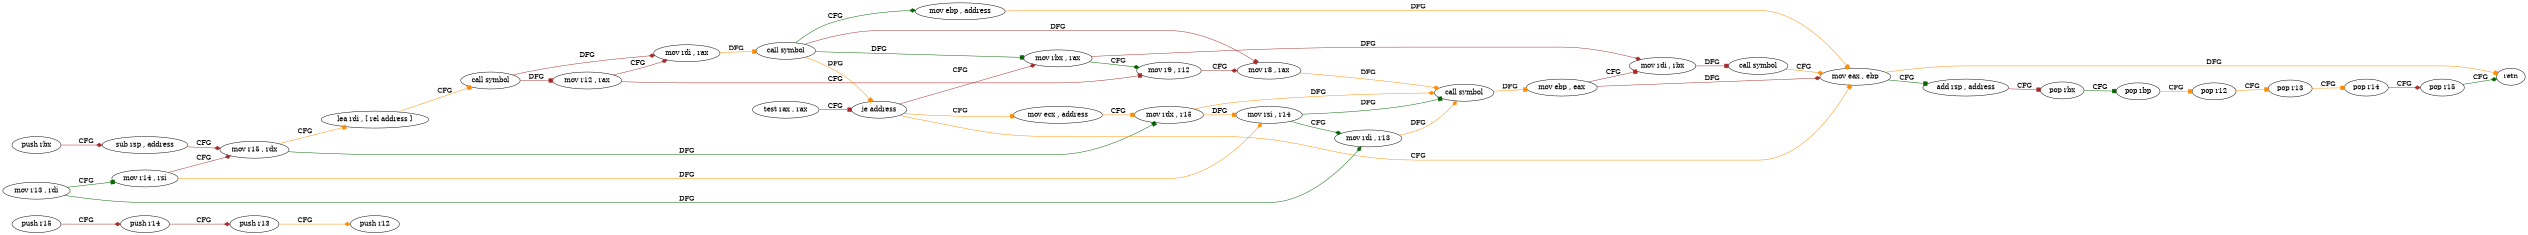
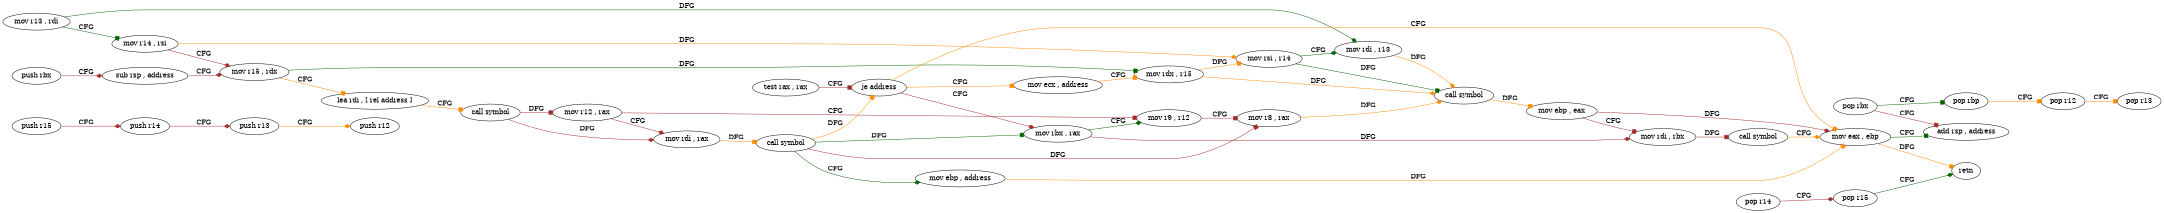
edge "mov r9 , r12" -> "mov r8 , rax": arrowhead diamond -> box
edge "pop r13" -> "pop r14": removed, label "CFG"
edge "add rsp , address" -> "pop rbx": reversed
